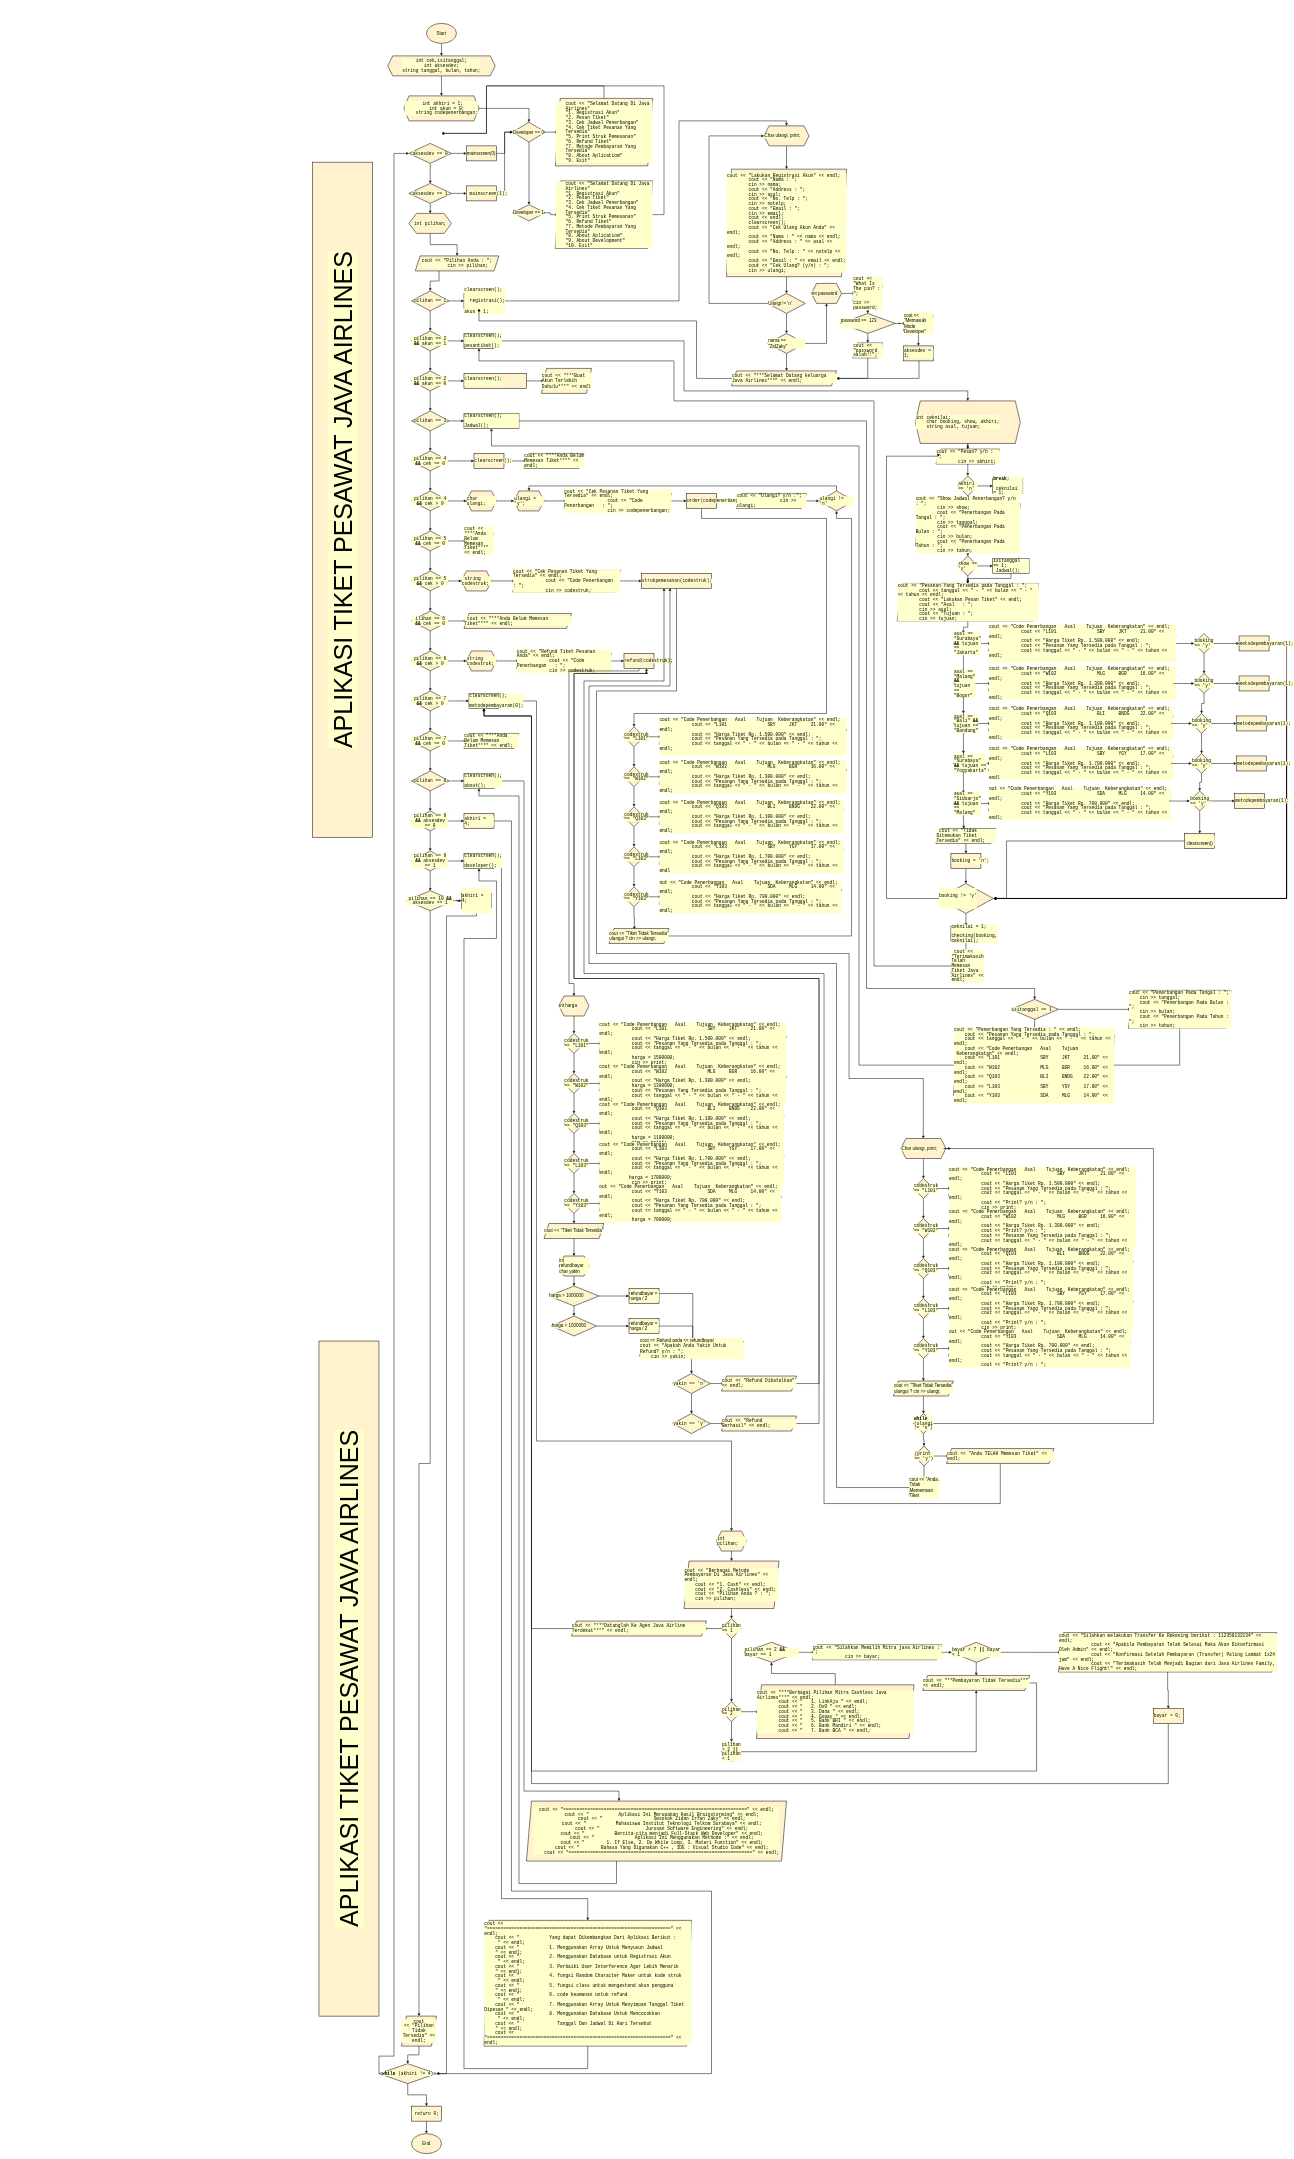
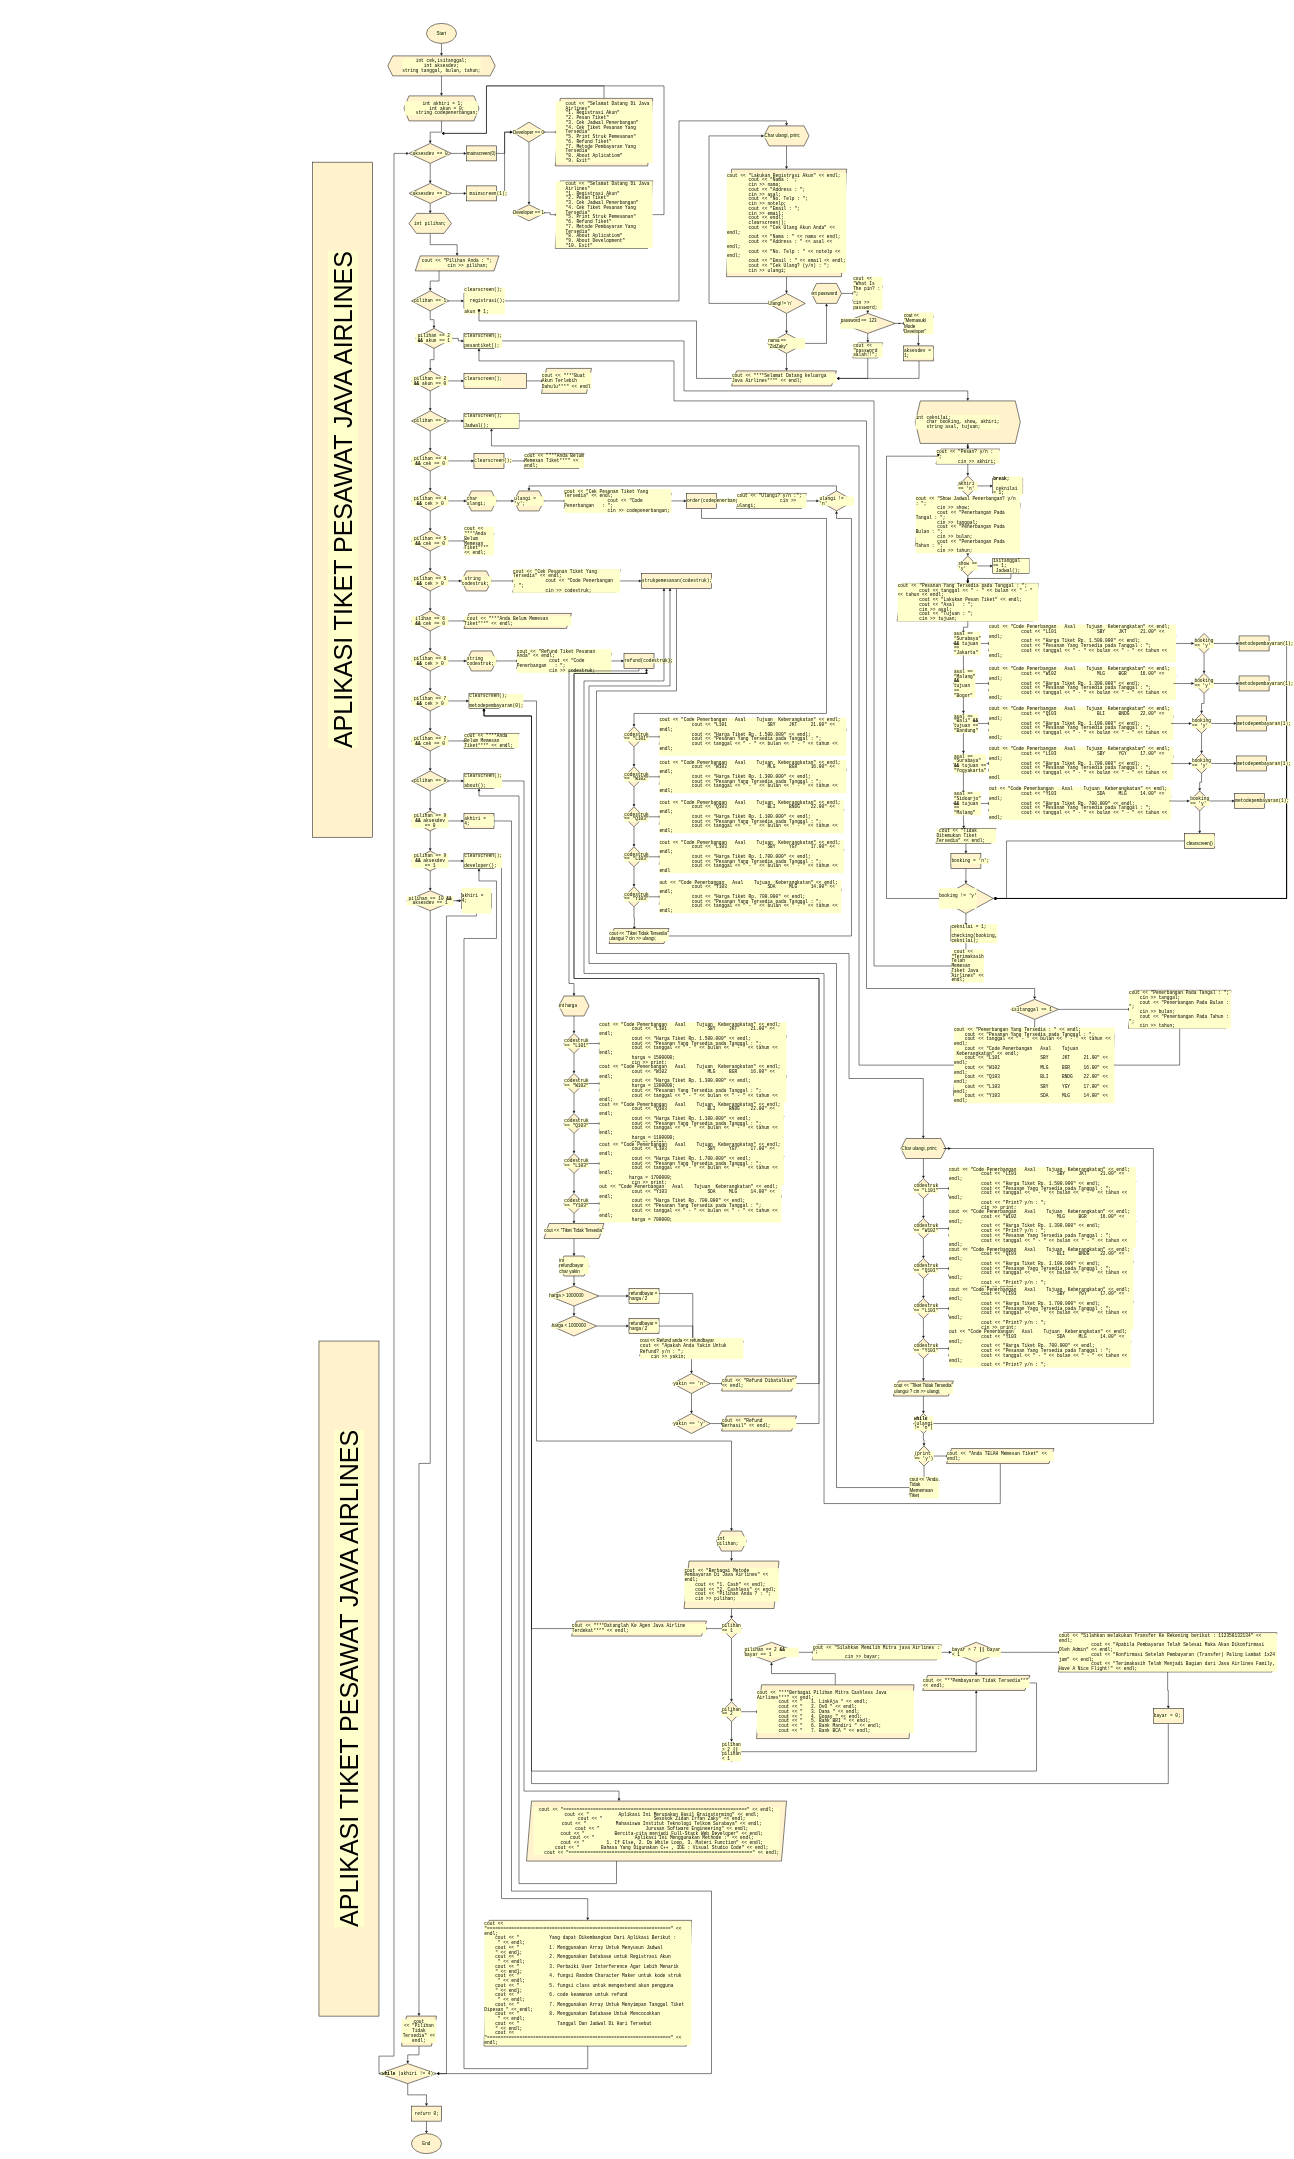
edge "int akhiri = 1; int akun = 0; string codepenerbangan;" -> "Developer == 0": now "int akhiri = 1; int akun = 0; string codepenerbangan;" -> "aksesdev == 0"
node "pilihan == 2 && akun == 1": moved (430, 341) -> (434, 338)
